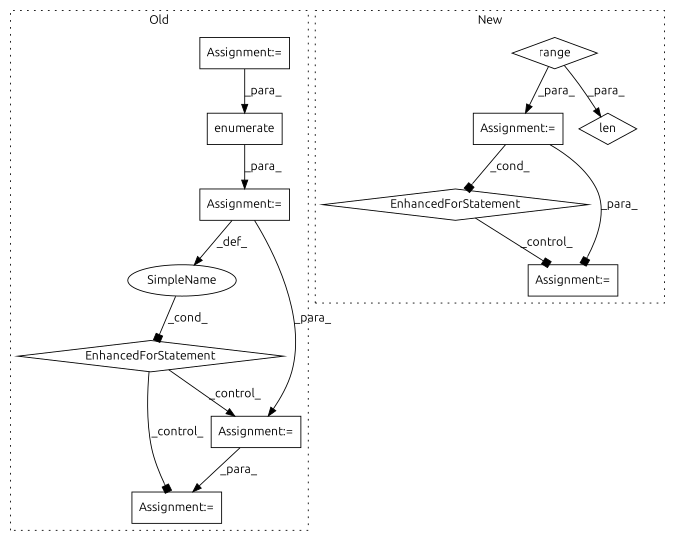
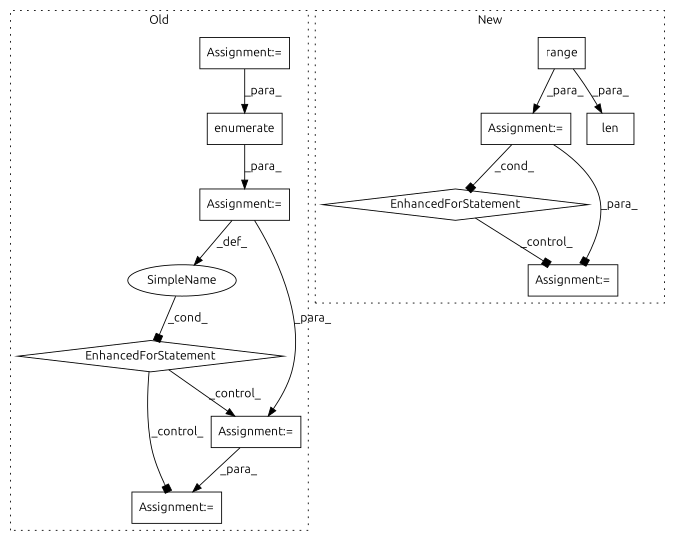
node "range": shape diamond -> box
node "len": shape diamond -> box
